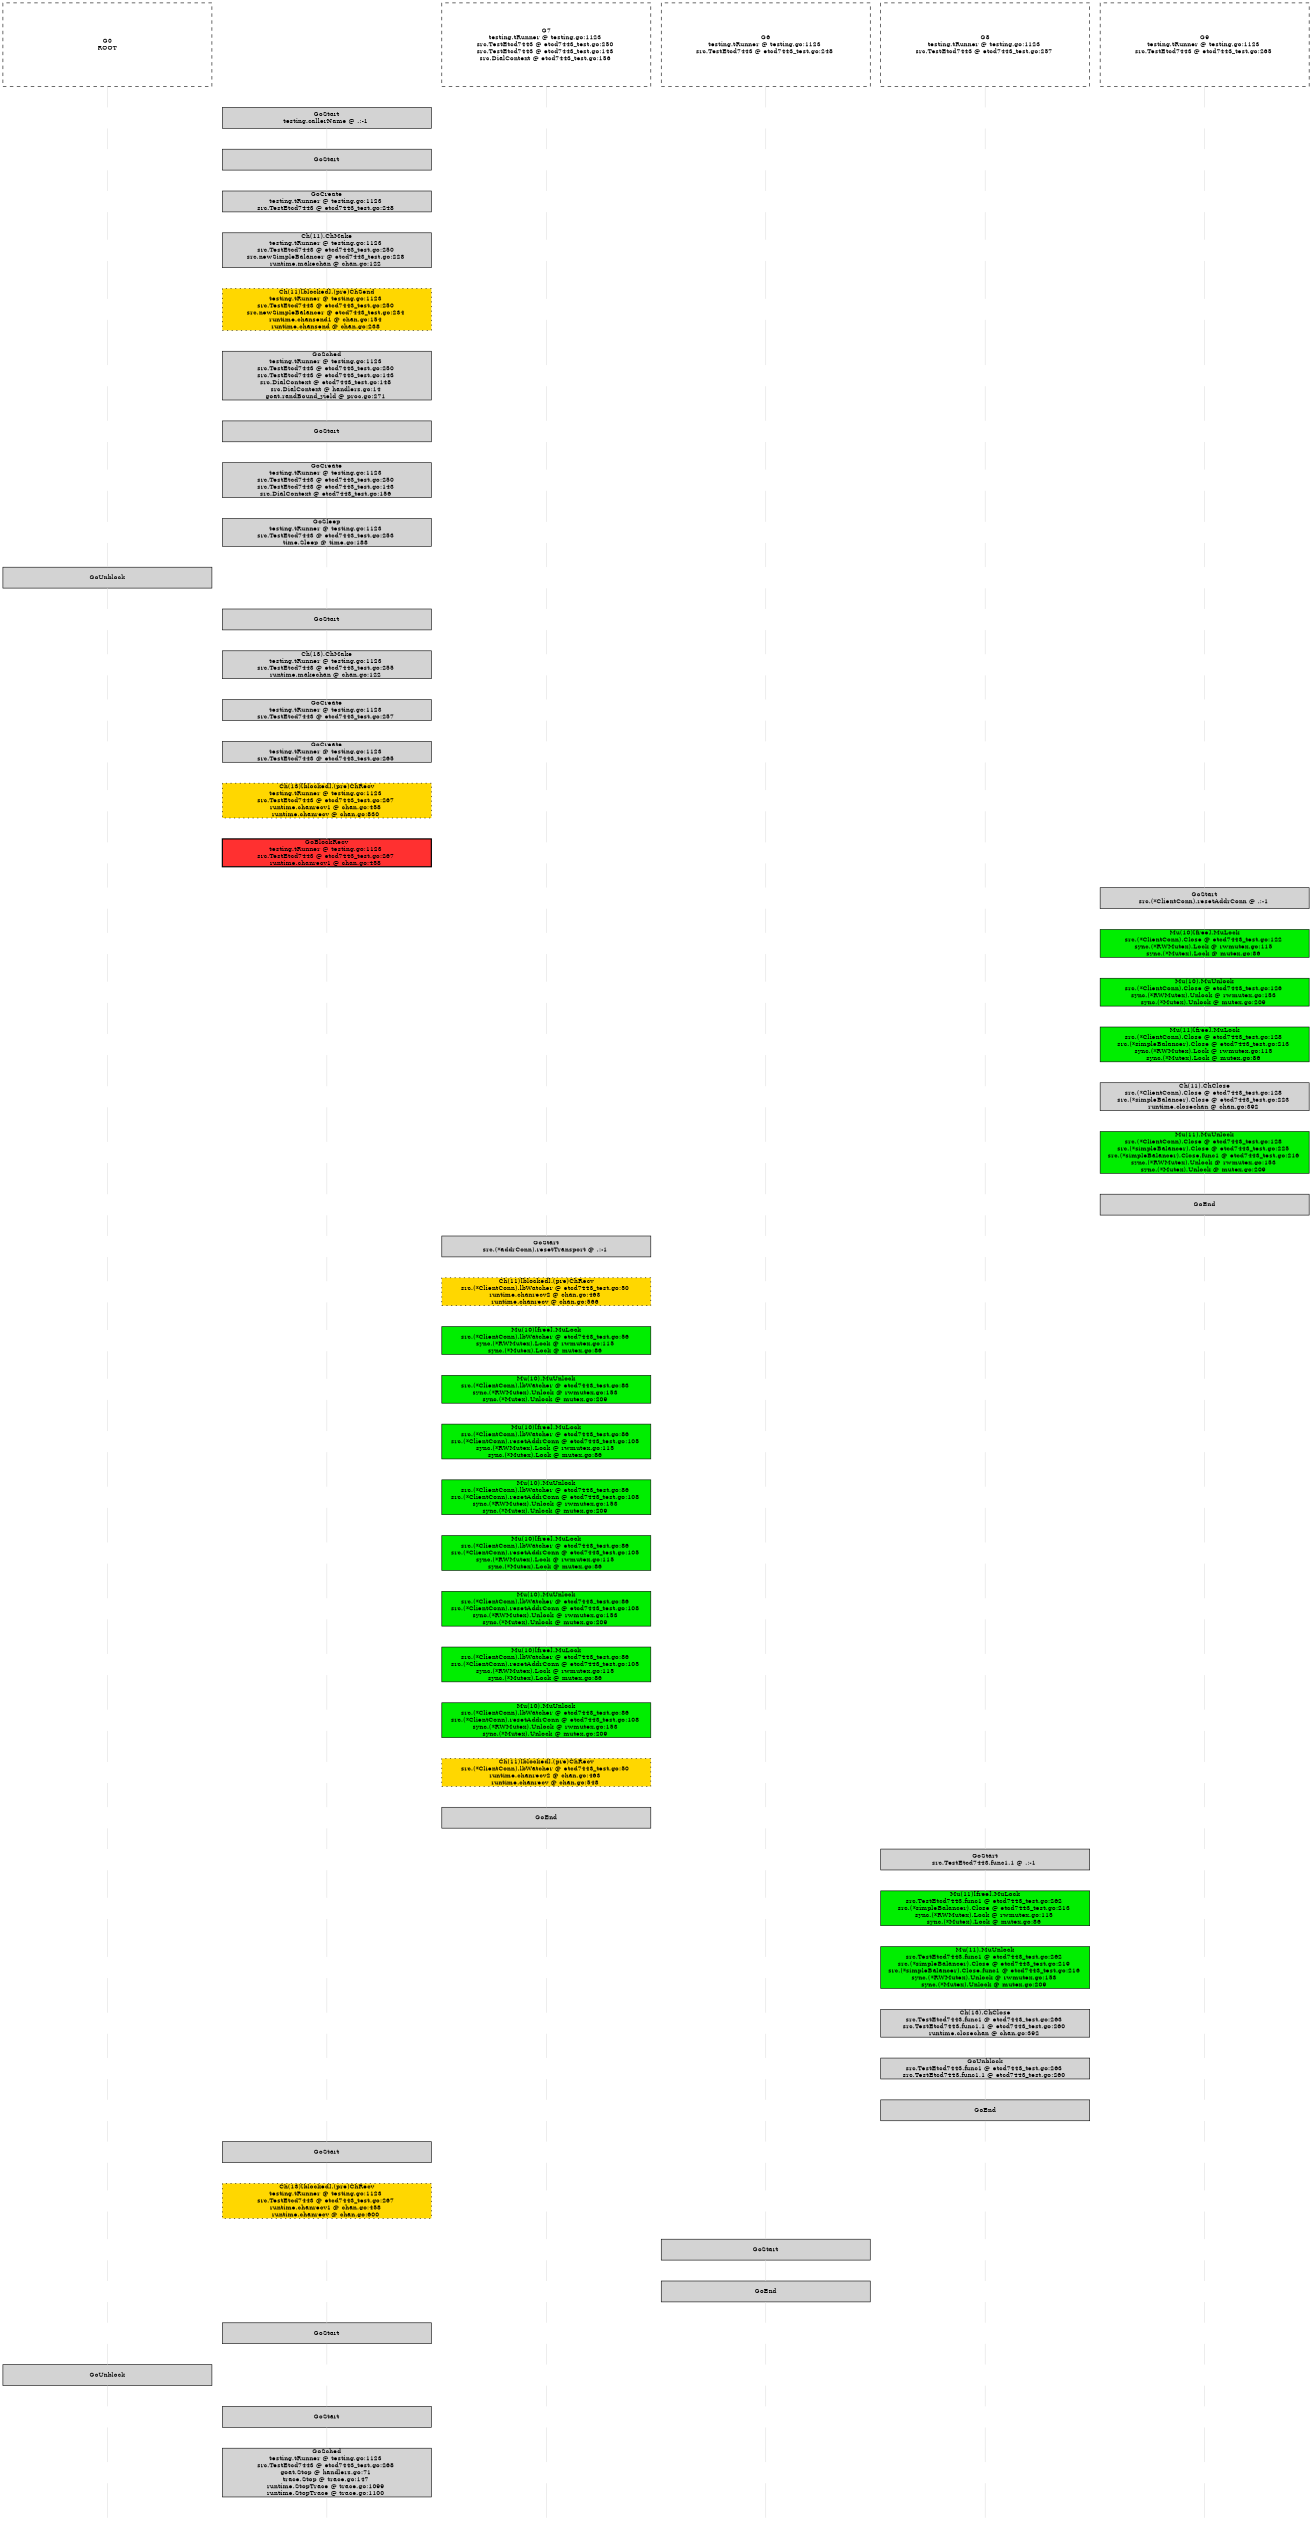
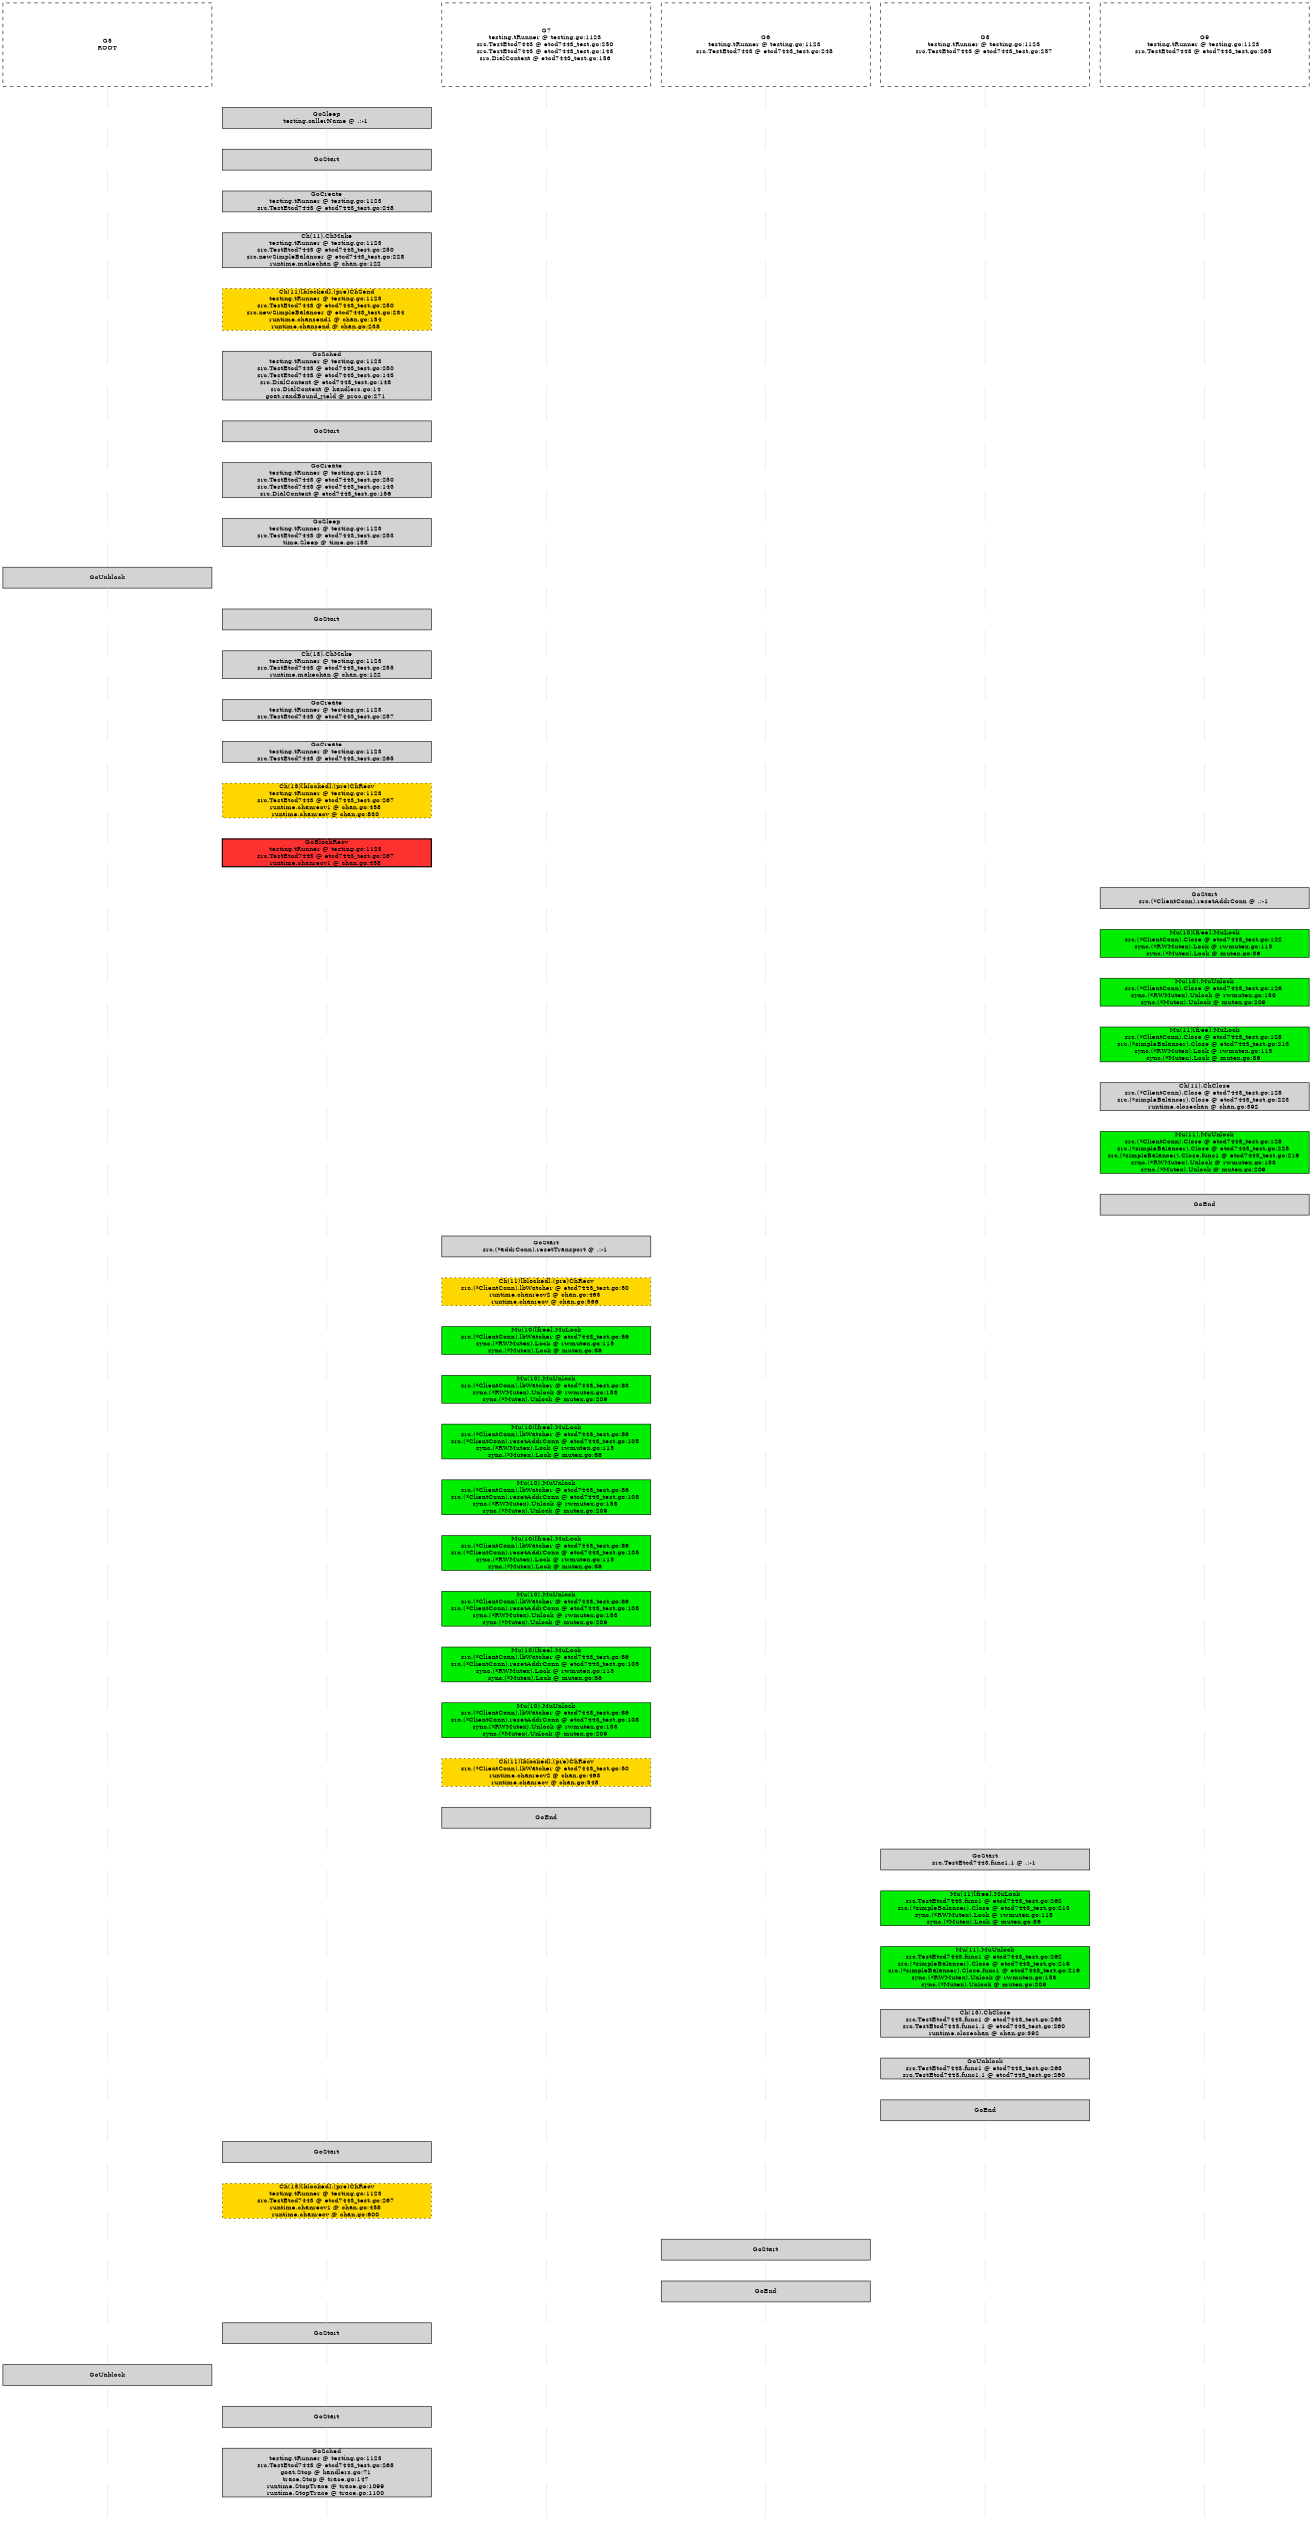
node "G0 ROOT": label "G0 ROOT" -> "G5 ROOT"
node "GoStart testing.callerName @ .:-1": label "GoStart testing.callerName @ .:-1" -> "GoSleep testing.callerName @ .:-1"
